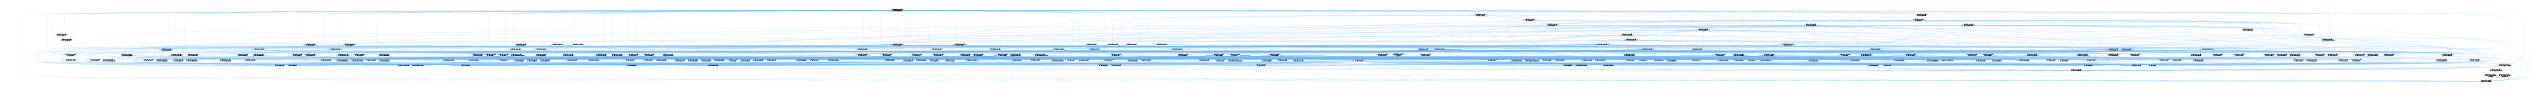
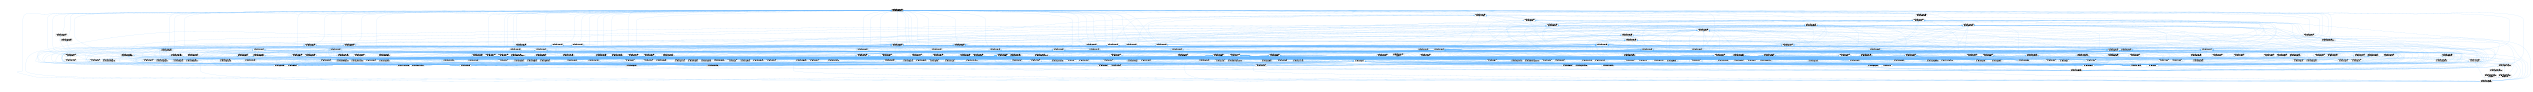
node "/home/runner/work/doxygen /doxygen/src/arguments.cpp": removed
